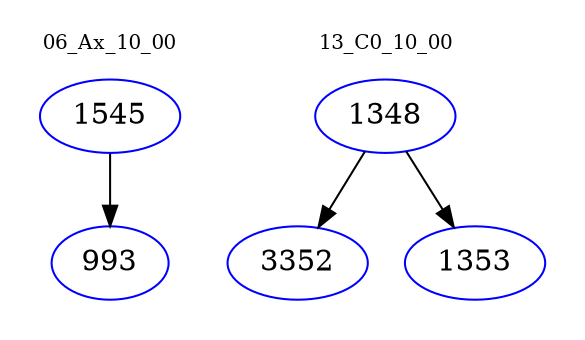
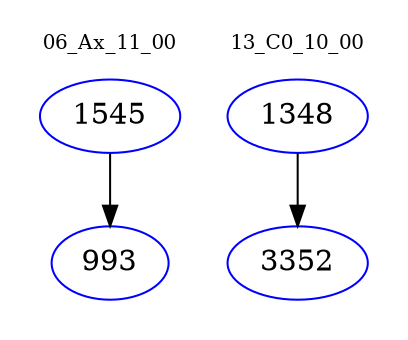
cluster "06_Ax_10_00": label "06_Ax_10_00" -> "06_Ax_11_00"
node "1353": removed
